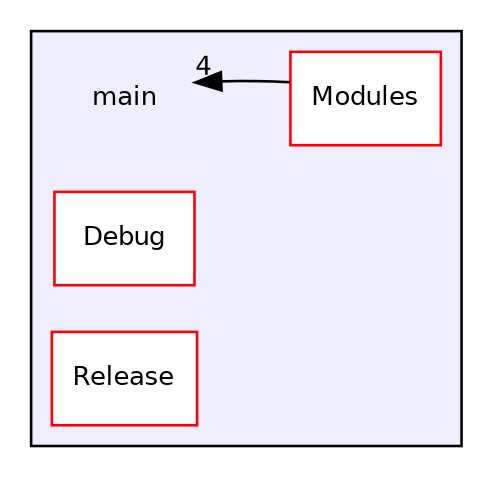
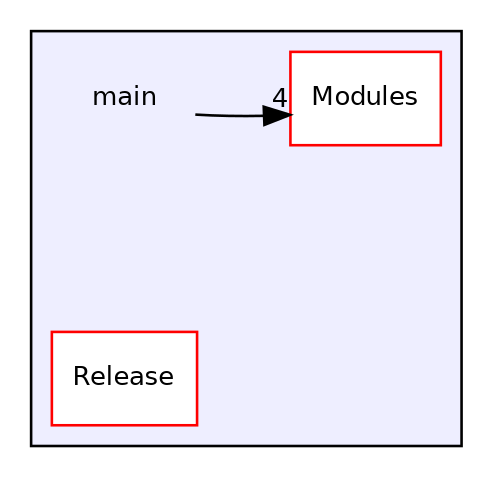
edge "Modules" -> "main": reversed
node "Debug": removed
